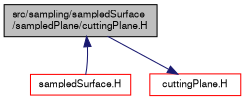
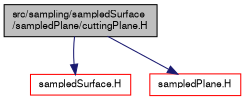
edge "sampledSurface.H" -> "src/sampling/sampledSurface /sampledPlane/cuttingPlane.H": reversed
node "cuttingPlane.H": label "cuttingPlane.H" -> "sampledPlane.H"
